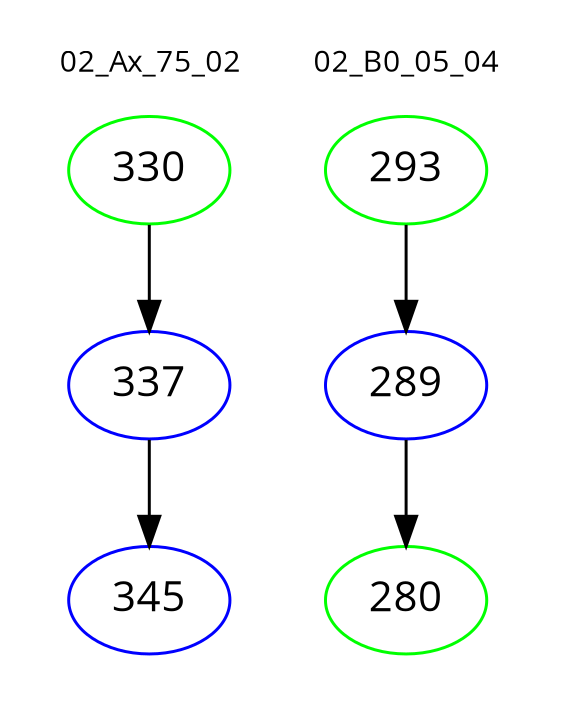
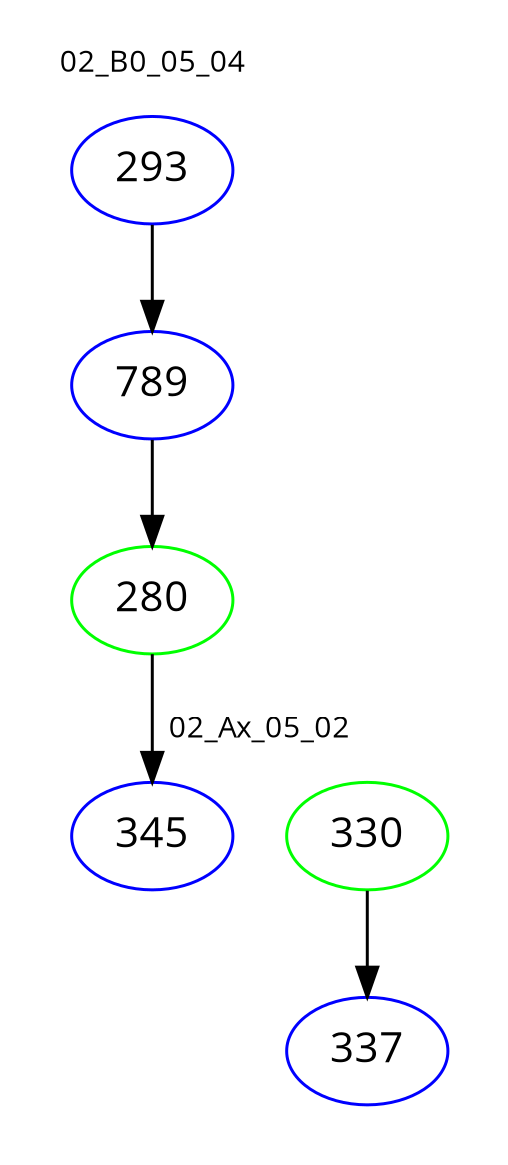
cluster "02_Ax_75_02": label "02_Ax_75_02" -> "02_Ax_05_02"
node "293": color green -> blue
node "289": label "289" -> "789"
edge "337" -> "345": now "280" -> "345"
